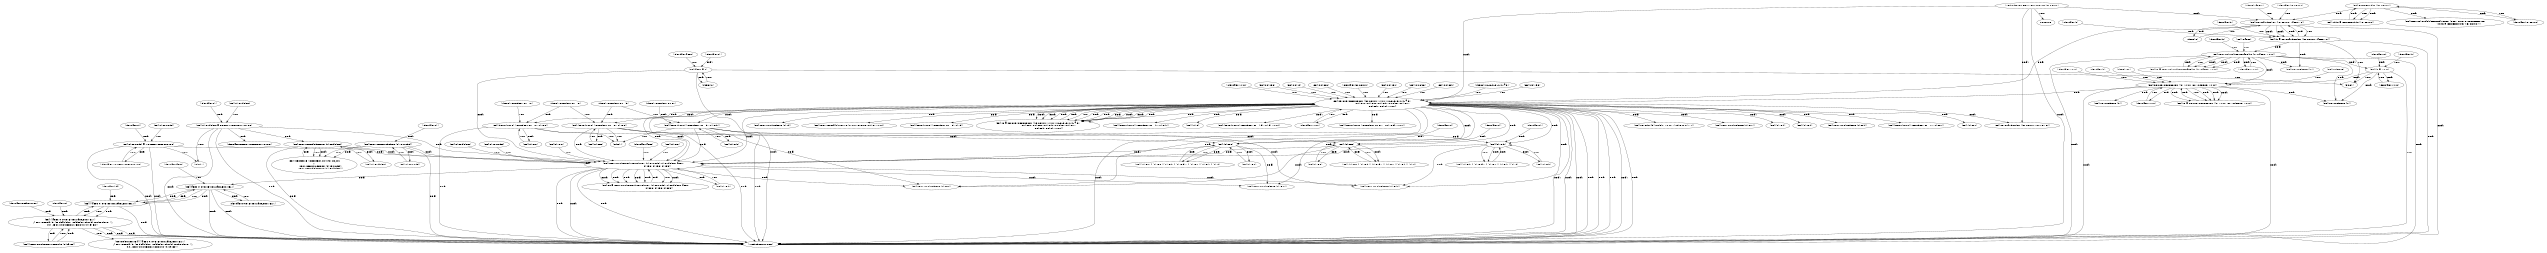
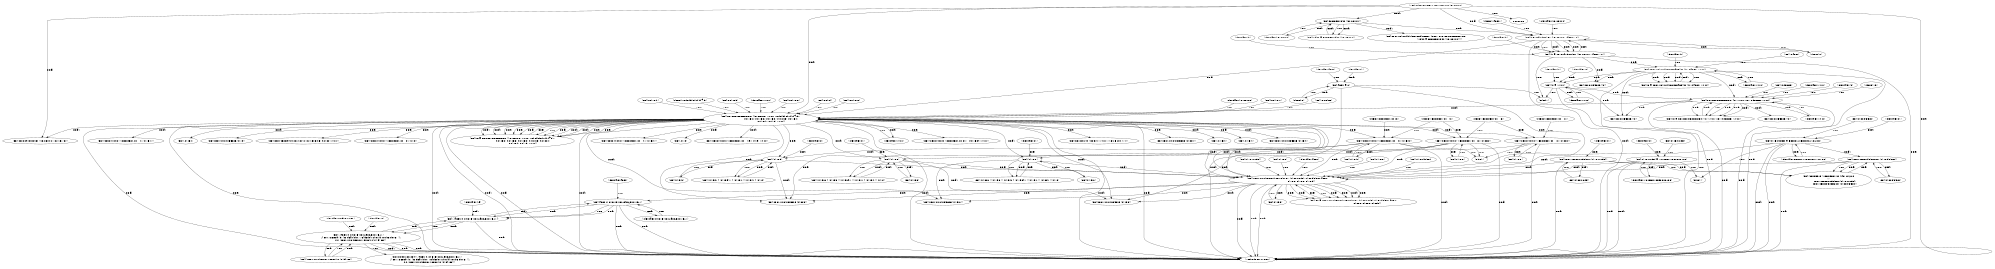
edge "(MethodParameterIn,gcry_sexp_t keyparms)" -> "(Call,ecc_get_nbits (keyparms))": added, label "DDG:"
edge "(Identifier,ECC_DIALECT_STANDARD)" -> "(Call,sk.E.dialect = ECC_DIALECT_STANDARD)": added, label "AST:"
